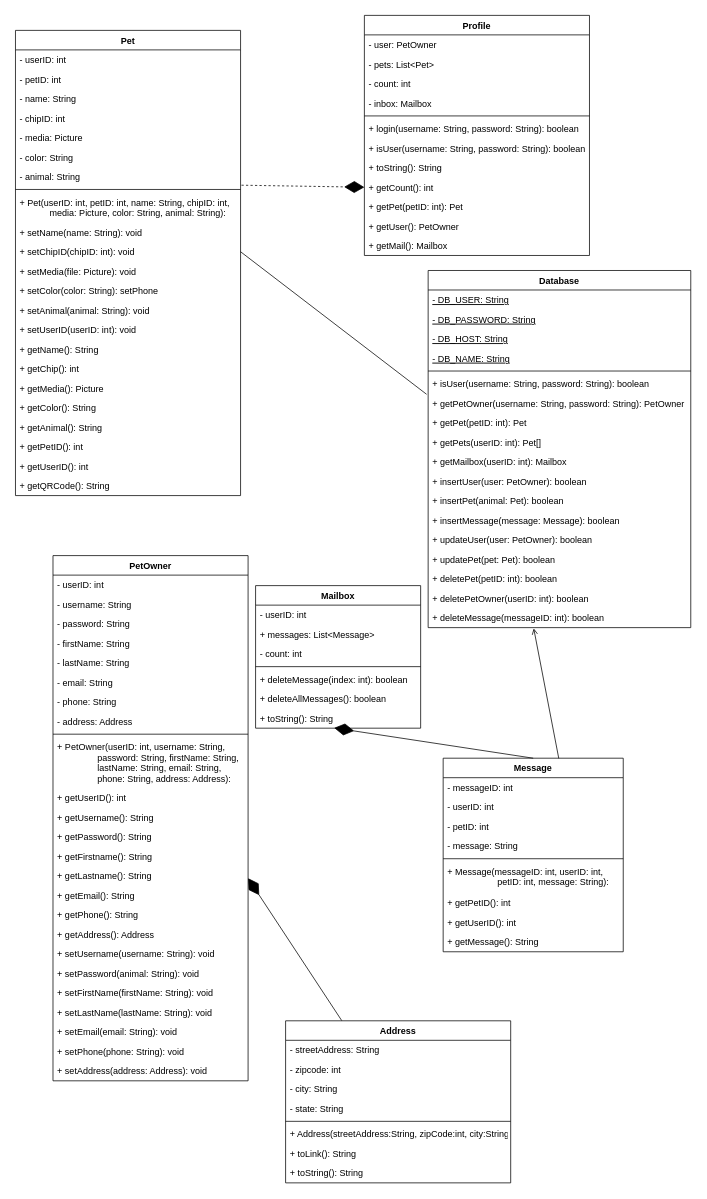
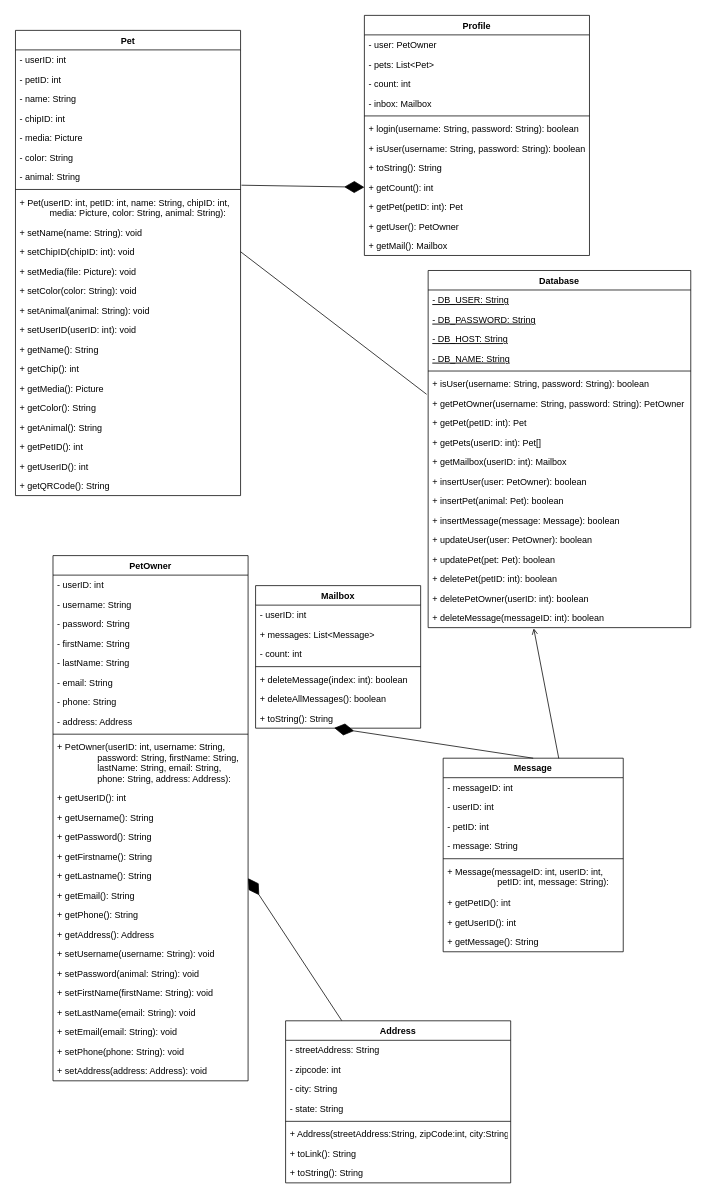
edge "- animal: String" -> "+ getCount(): int": style dashed -> solid
node "+ setColor(color: String): setPhone": label "+ setColor(color: String): setPhone" -> "+ setColor(color: String): void"
node "+ setLastName(lastName: String): void": label "+ setLastName(lastName: String): void" -> "+ setLastName(email: String): void"
